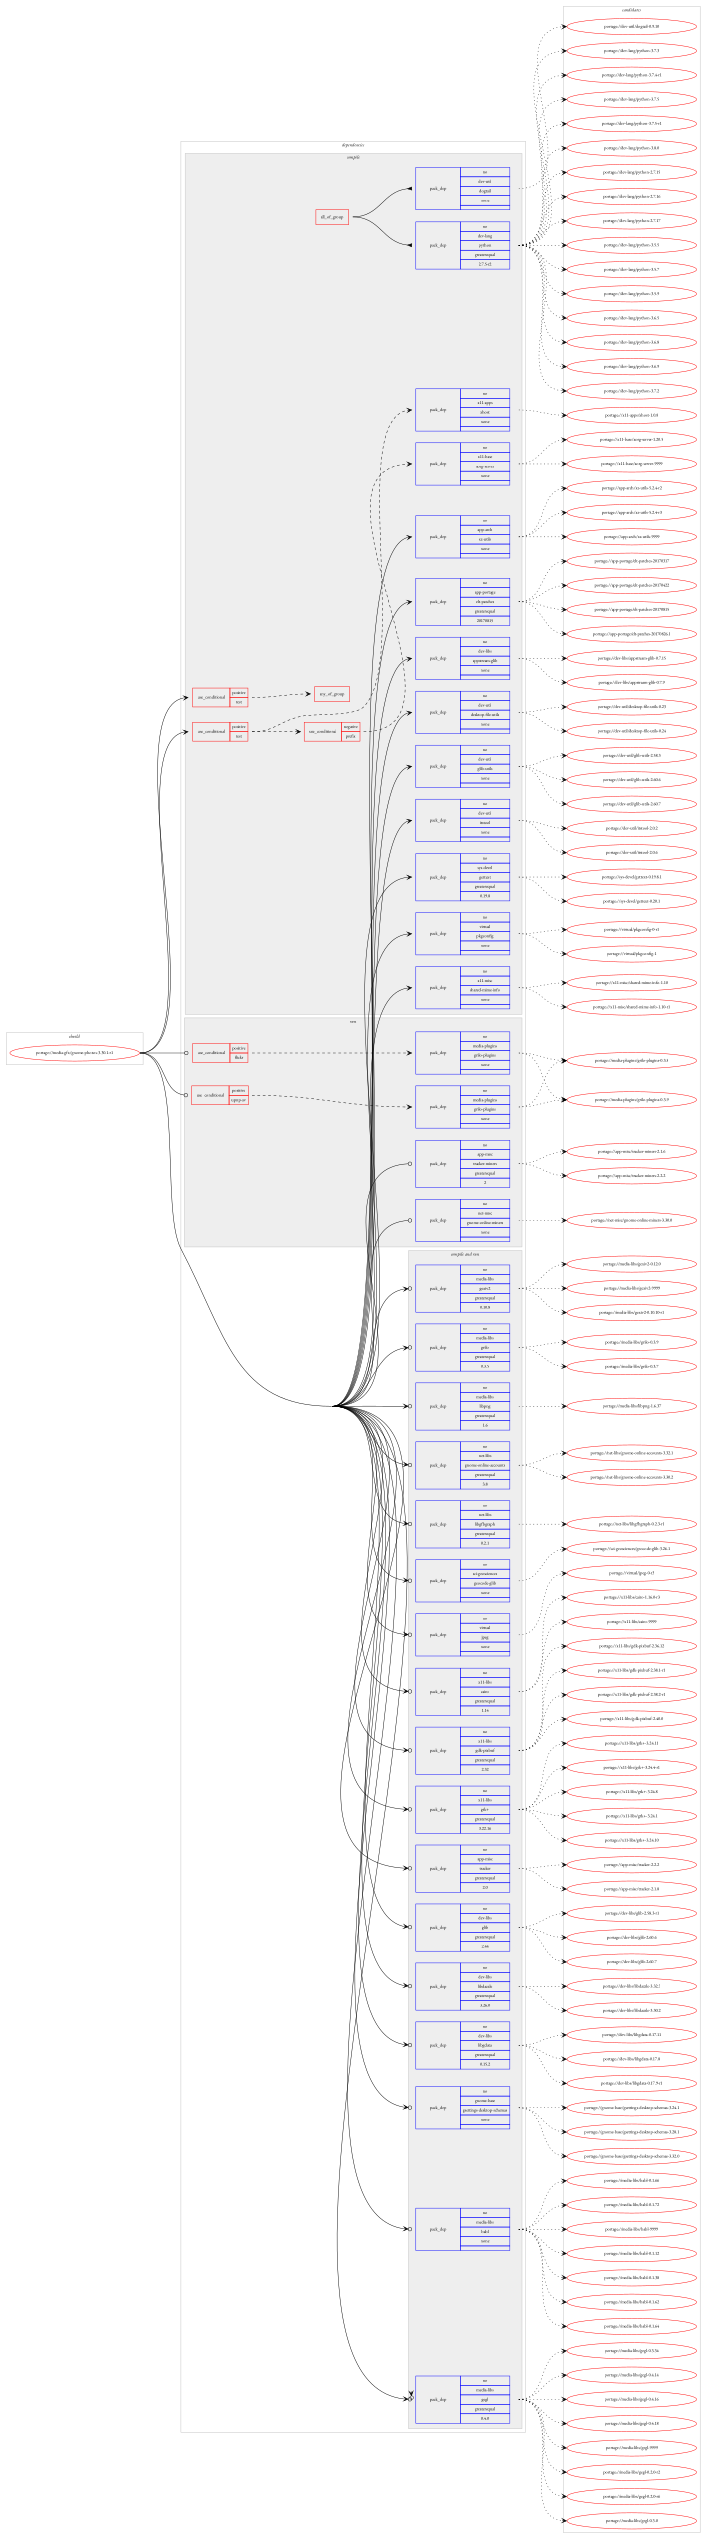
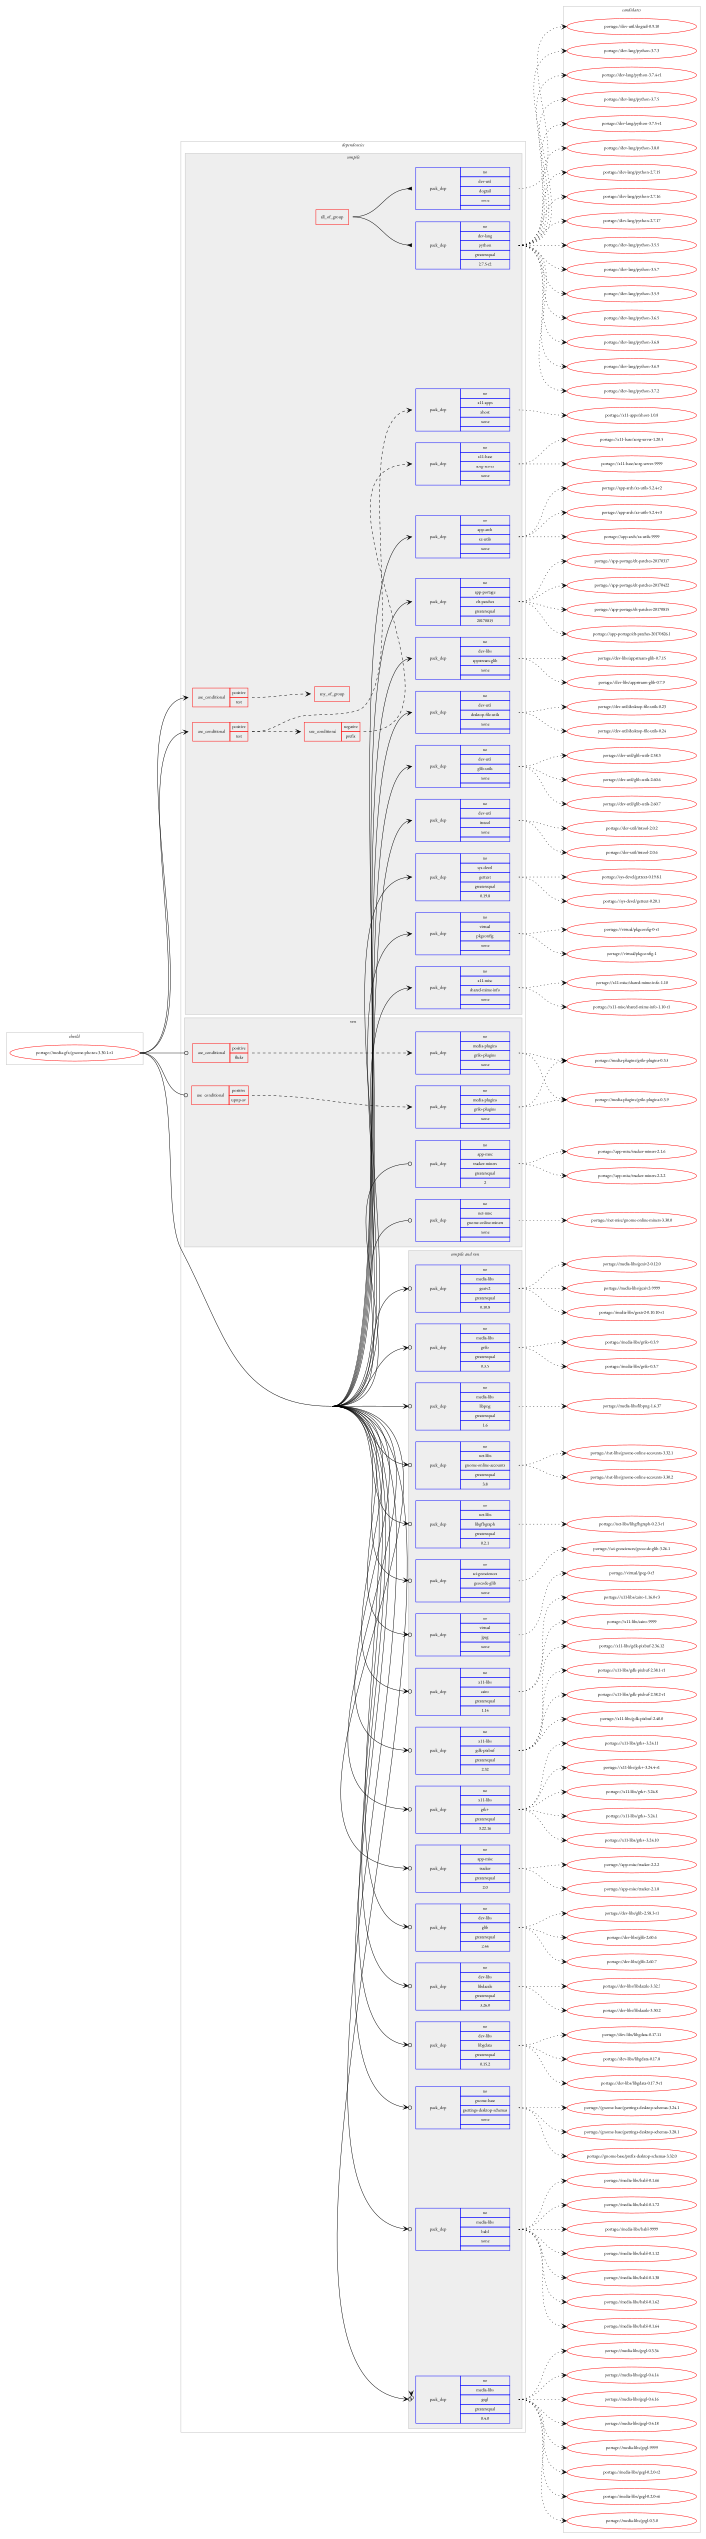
node "portage://gnome-base/gsettings-desktop-schemas-3.32.0": label "portage://gnome-base/gsettings-desktop-schemas-3.32.0" -> "portage://gnome-base/prefix-desktop-schemas-3.32.0"
